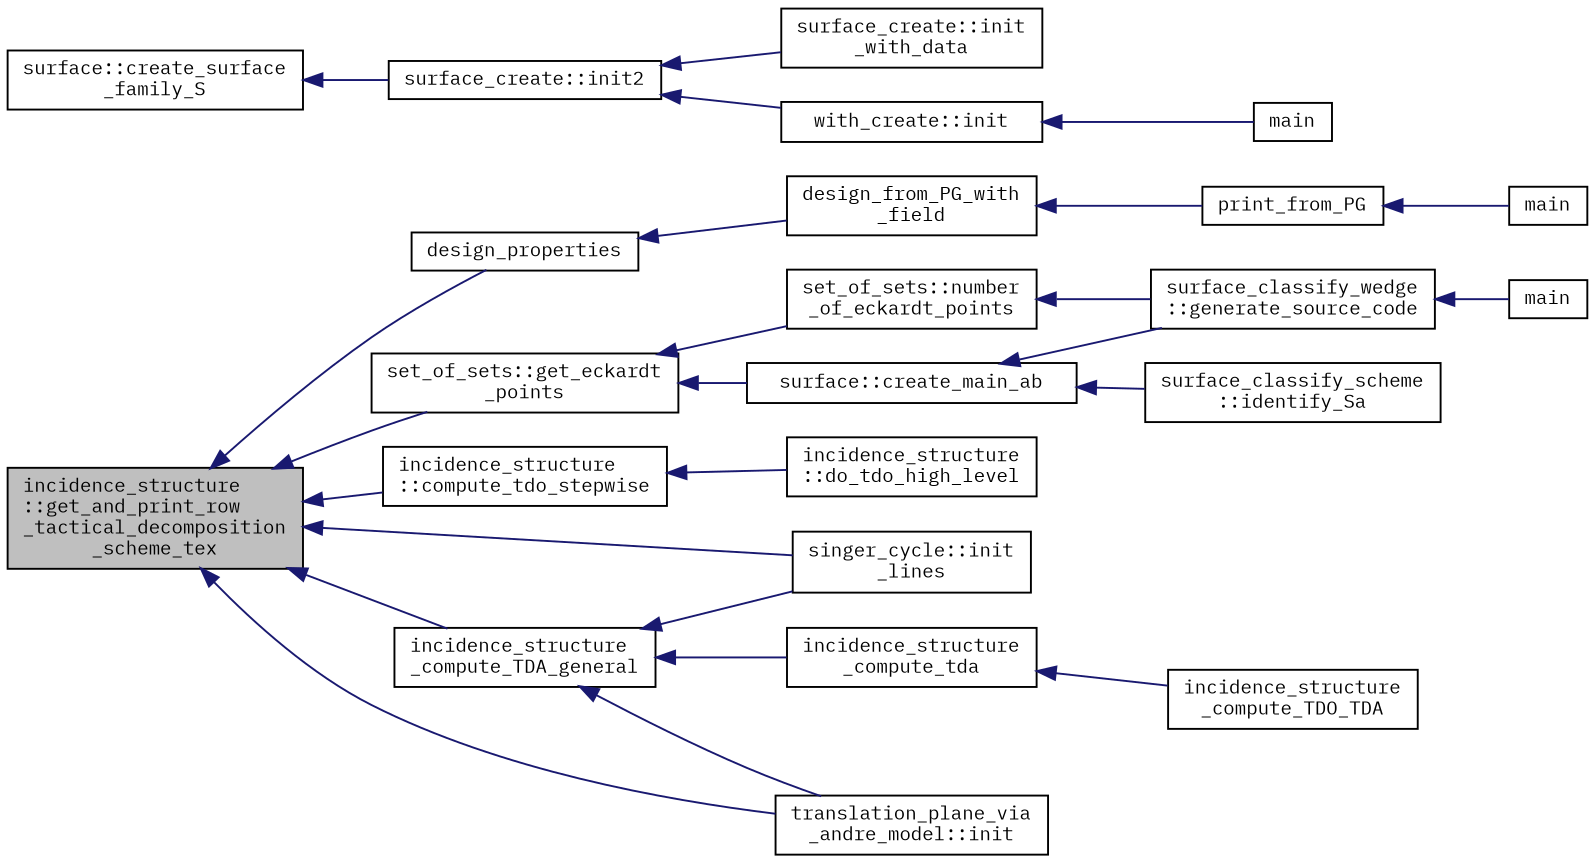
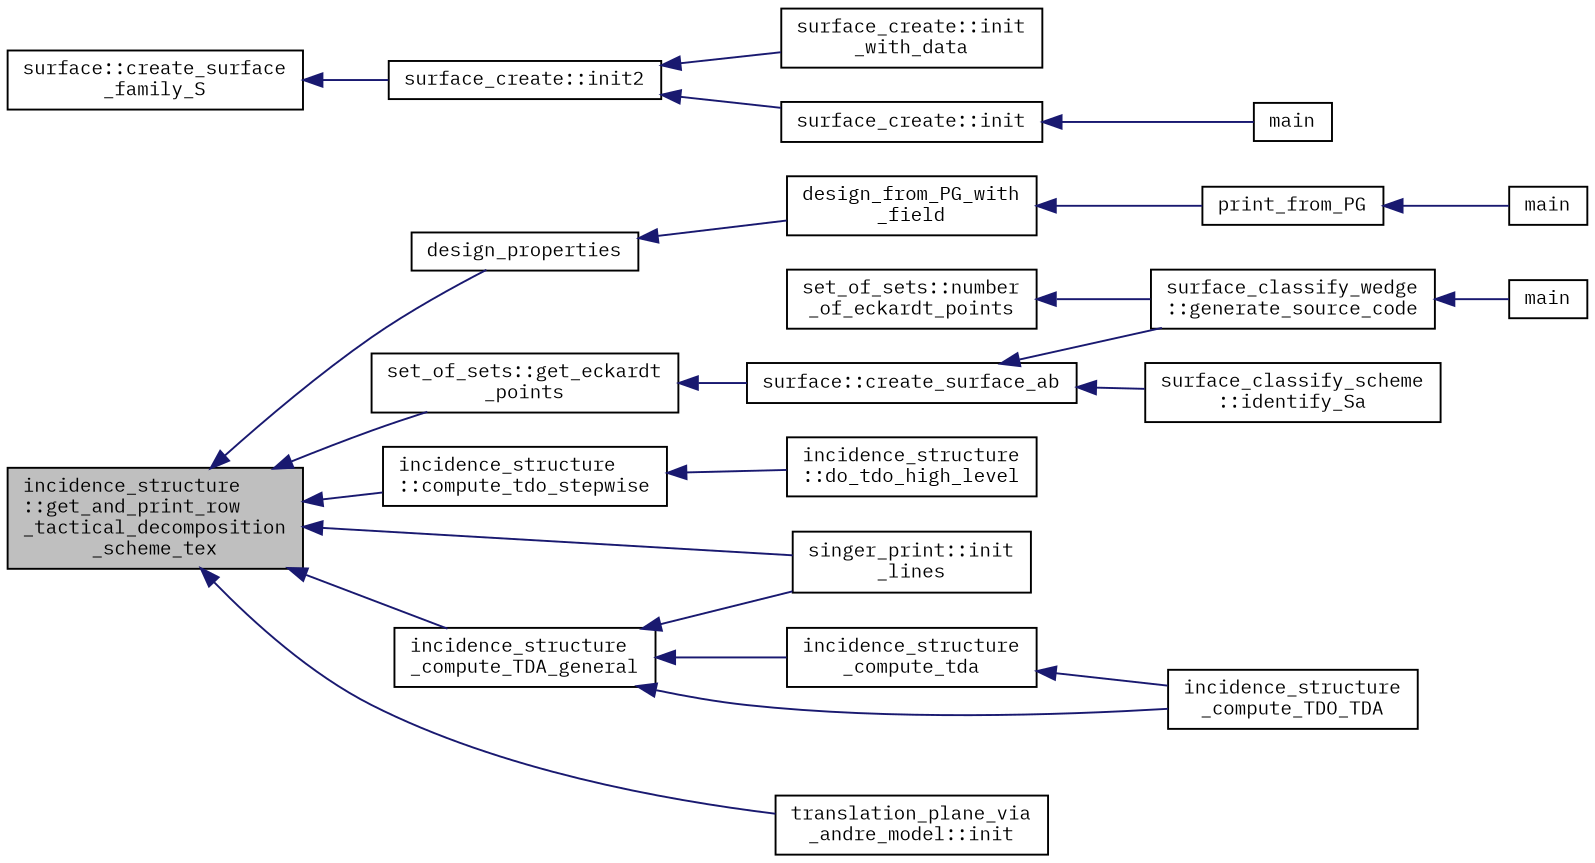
node "with_create::init": label "with_create::init" -> "surface_create::init"
edge "set_of_sets::number _of_eckardt_points" -> "set_of_sets::get_eckardt _points": removed
node "surface::create_main_ab": label "surface::create_main_ab" -> "surface::create_surface_ab"
node "singer_cycle::init _lines": label "singer_cycle::init _lines" -> "singer_print::init _lines"
edge "translation_plane_via _andre_model::init" -> "incidence_structure _compute_TDA_general": now "incidence_structure _compute_TDO_TDA" -> "incidence_structure _compute_TDA_general"
